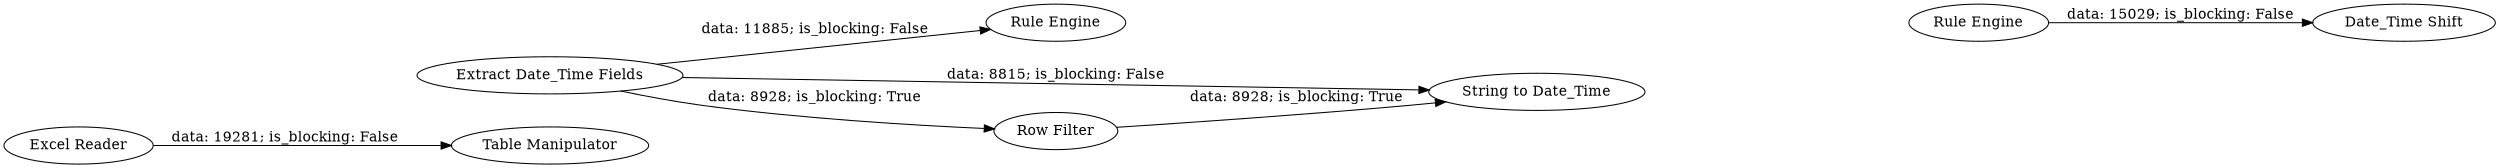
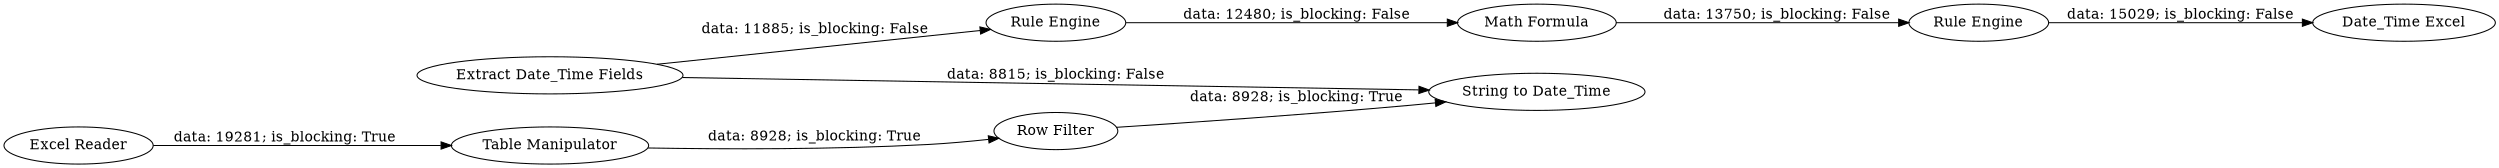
node "Math Formula": added
node "Date_Time Shift": label "Date_Time Shift" -> "Date_Time Excel"
edge "Extract Date_Time Fields" -> "Row Filter": now "Table Manipulator" -> "Row Filter"
edge "Excel Reader" -> "Table Manipulator": label "data: 19281; is_blocking: False" -> "data: 19281; is_blocking: True"
